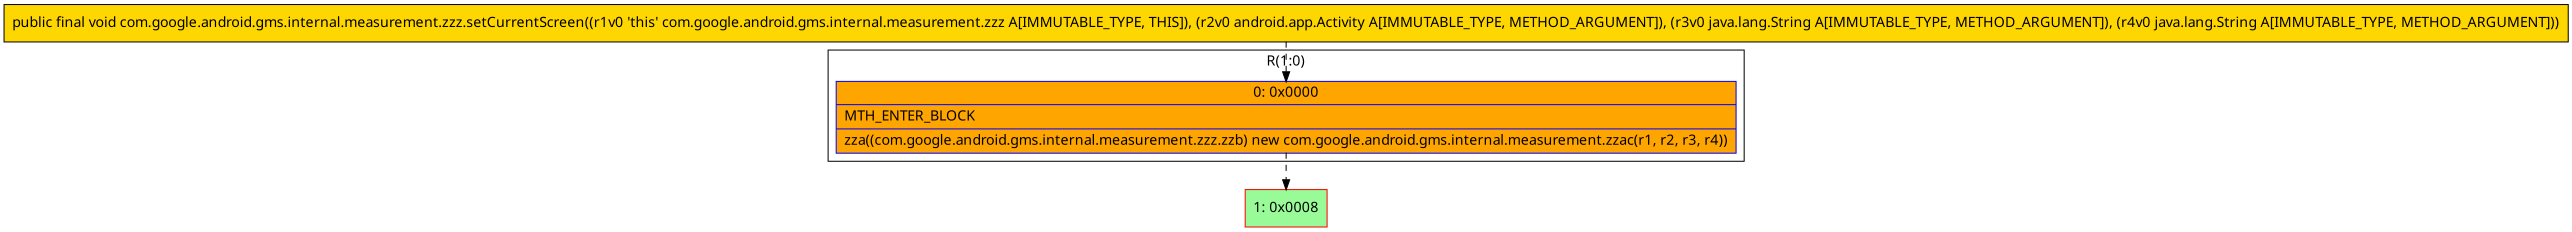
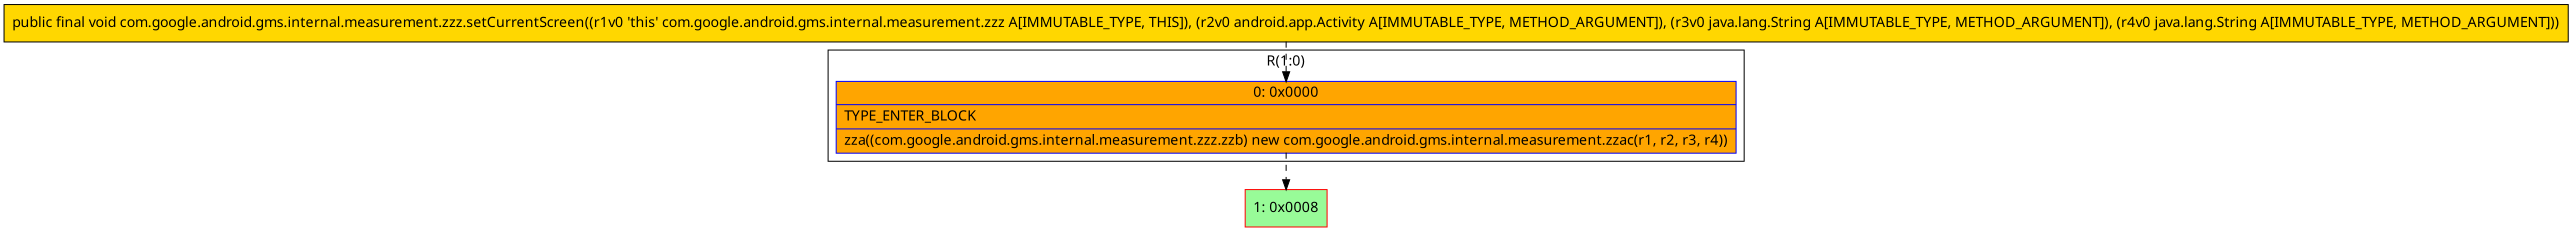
node "0: 0x0000": text "MTH_ENTER_BLOCK" -> "TYPE_ENTER_BLOCK"
